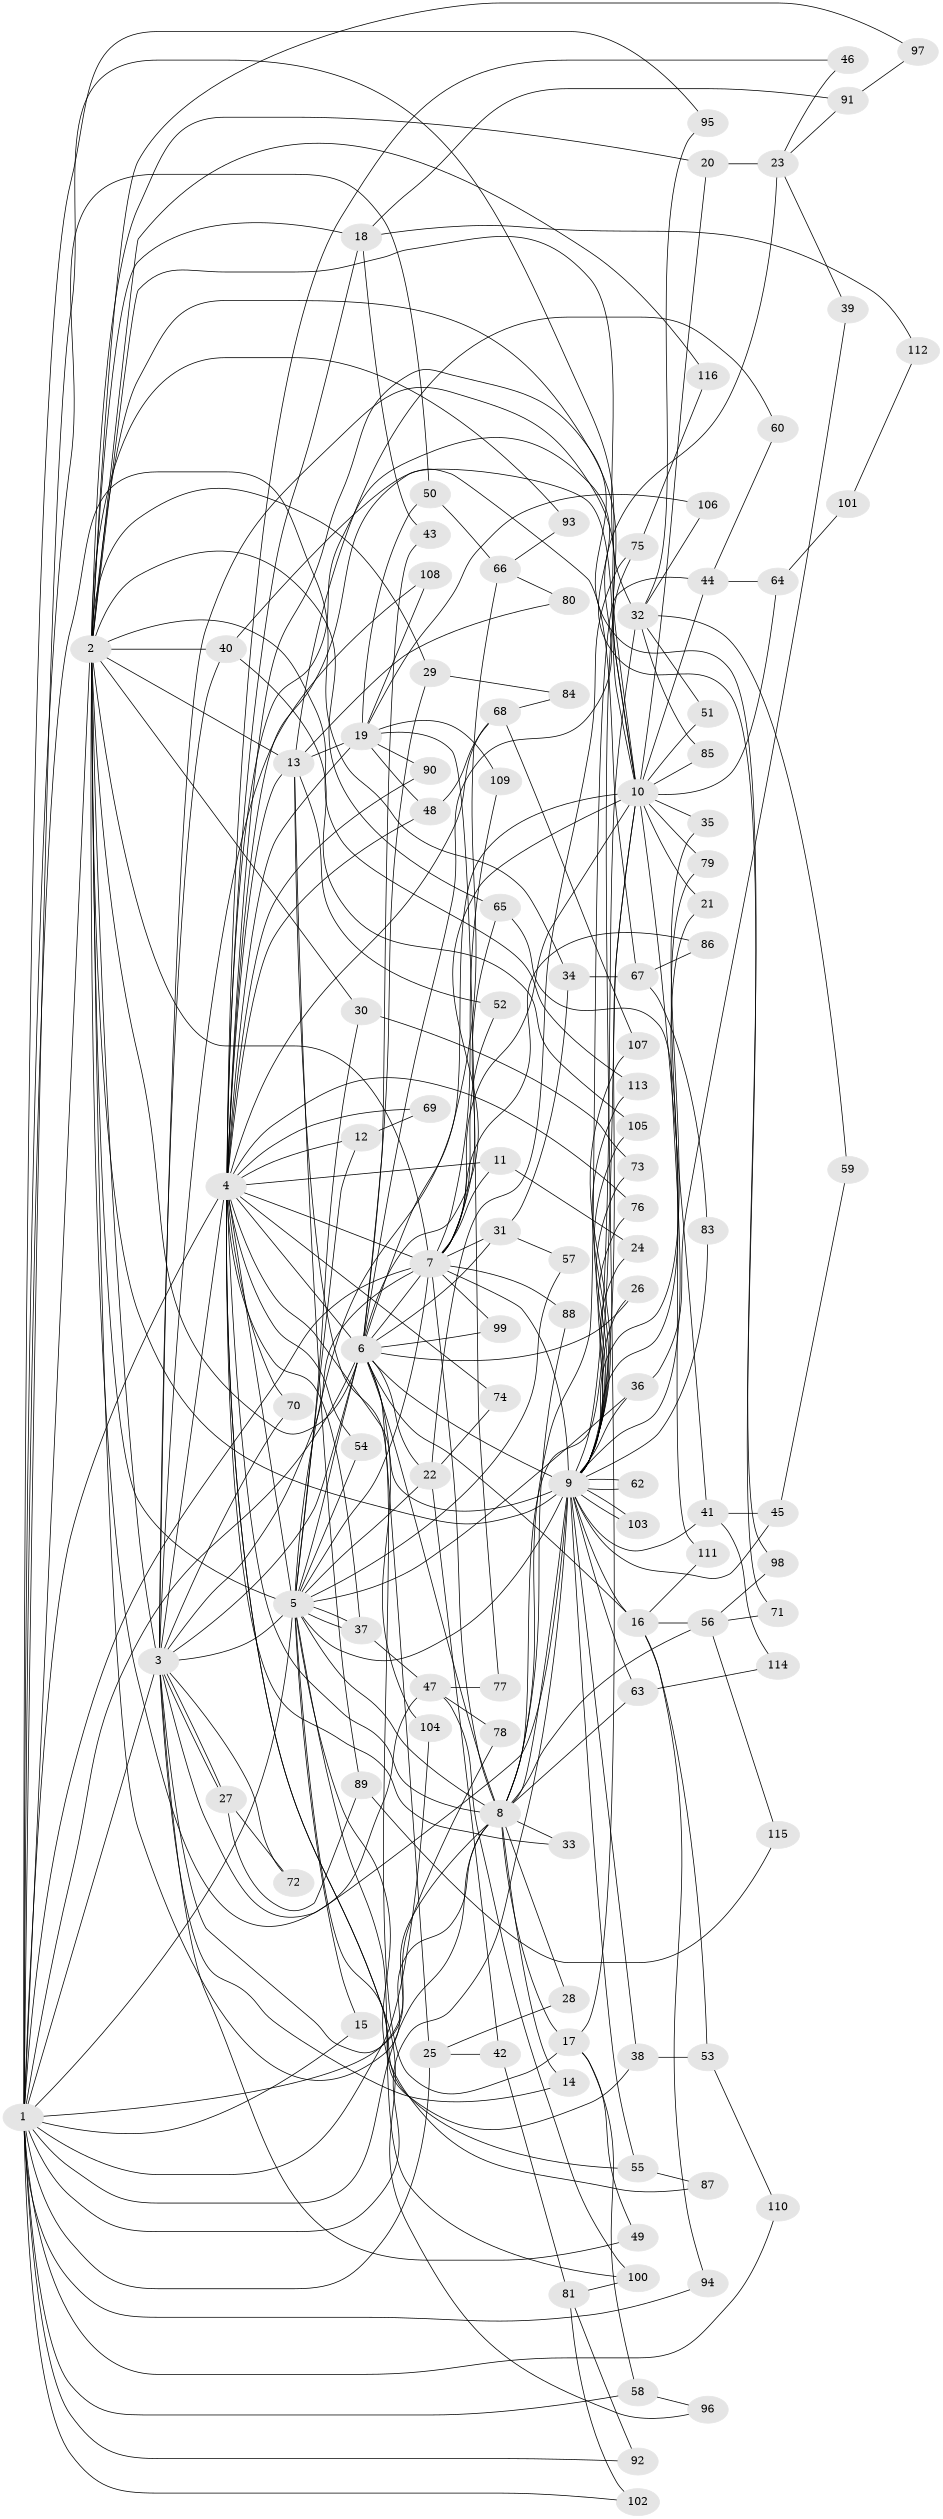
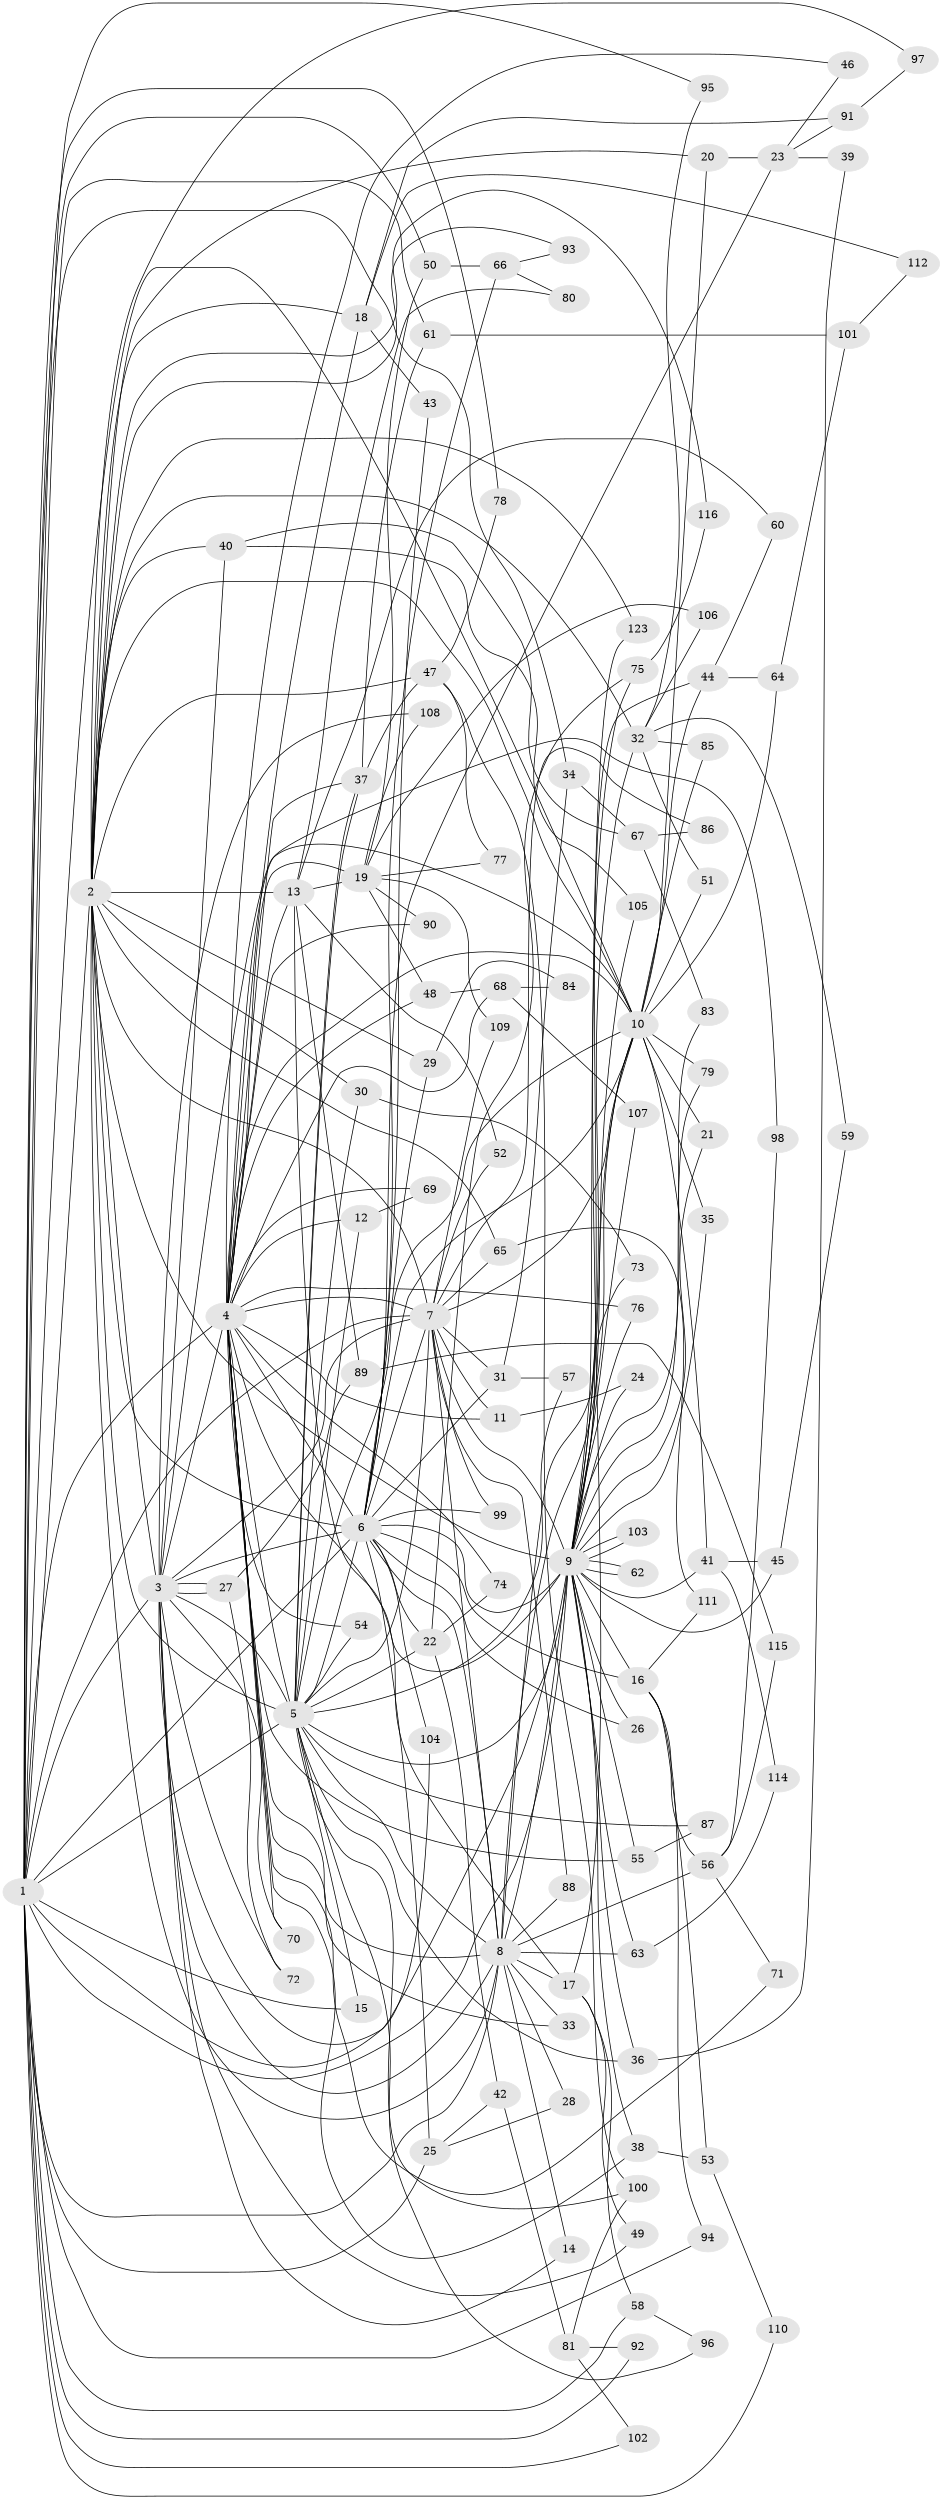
node "61": added
node "113": label "113" -> "123"
